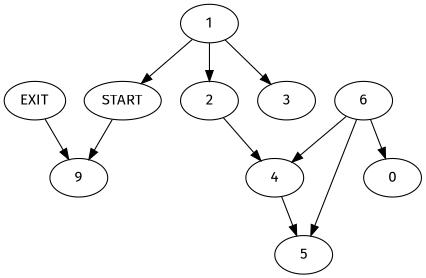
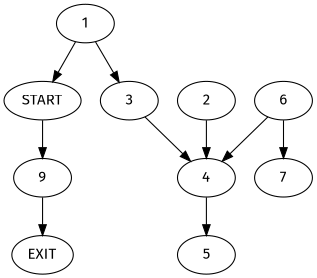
edge "1" -> "2": removed
edge "EXIT" -> "9": reversed
edge "3" -> "4": added
edge "6" -> "5": removed
node "0": label "0" -> "7"
